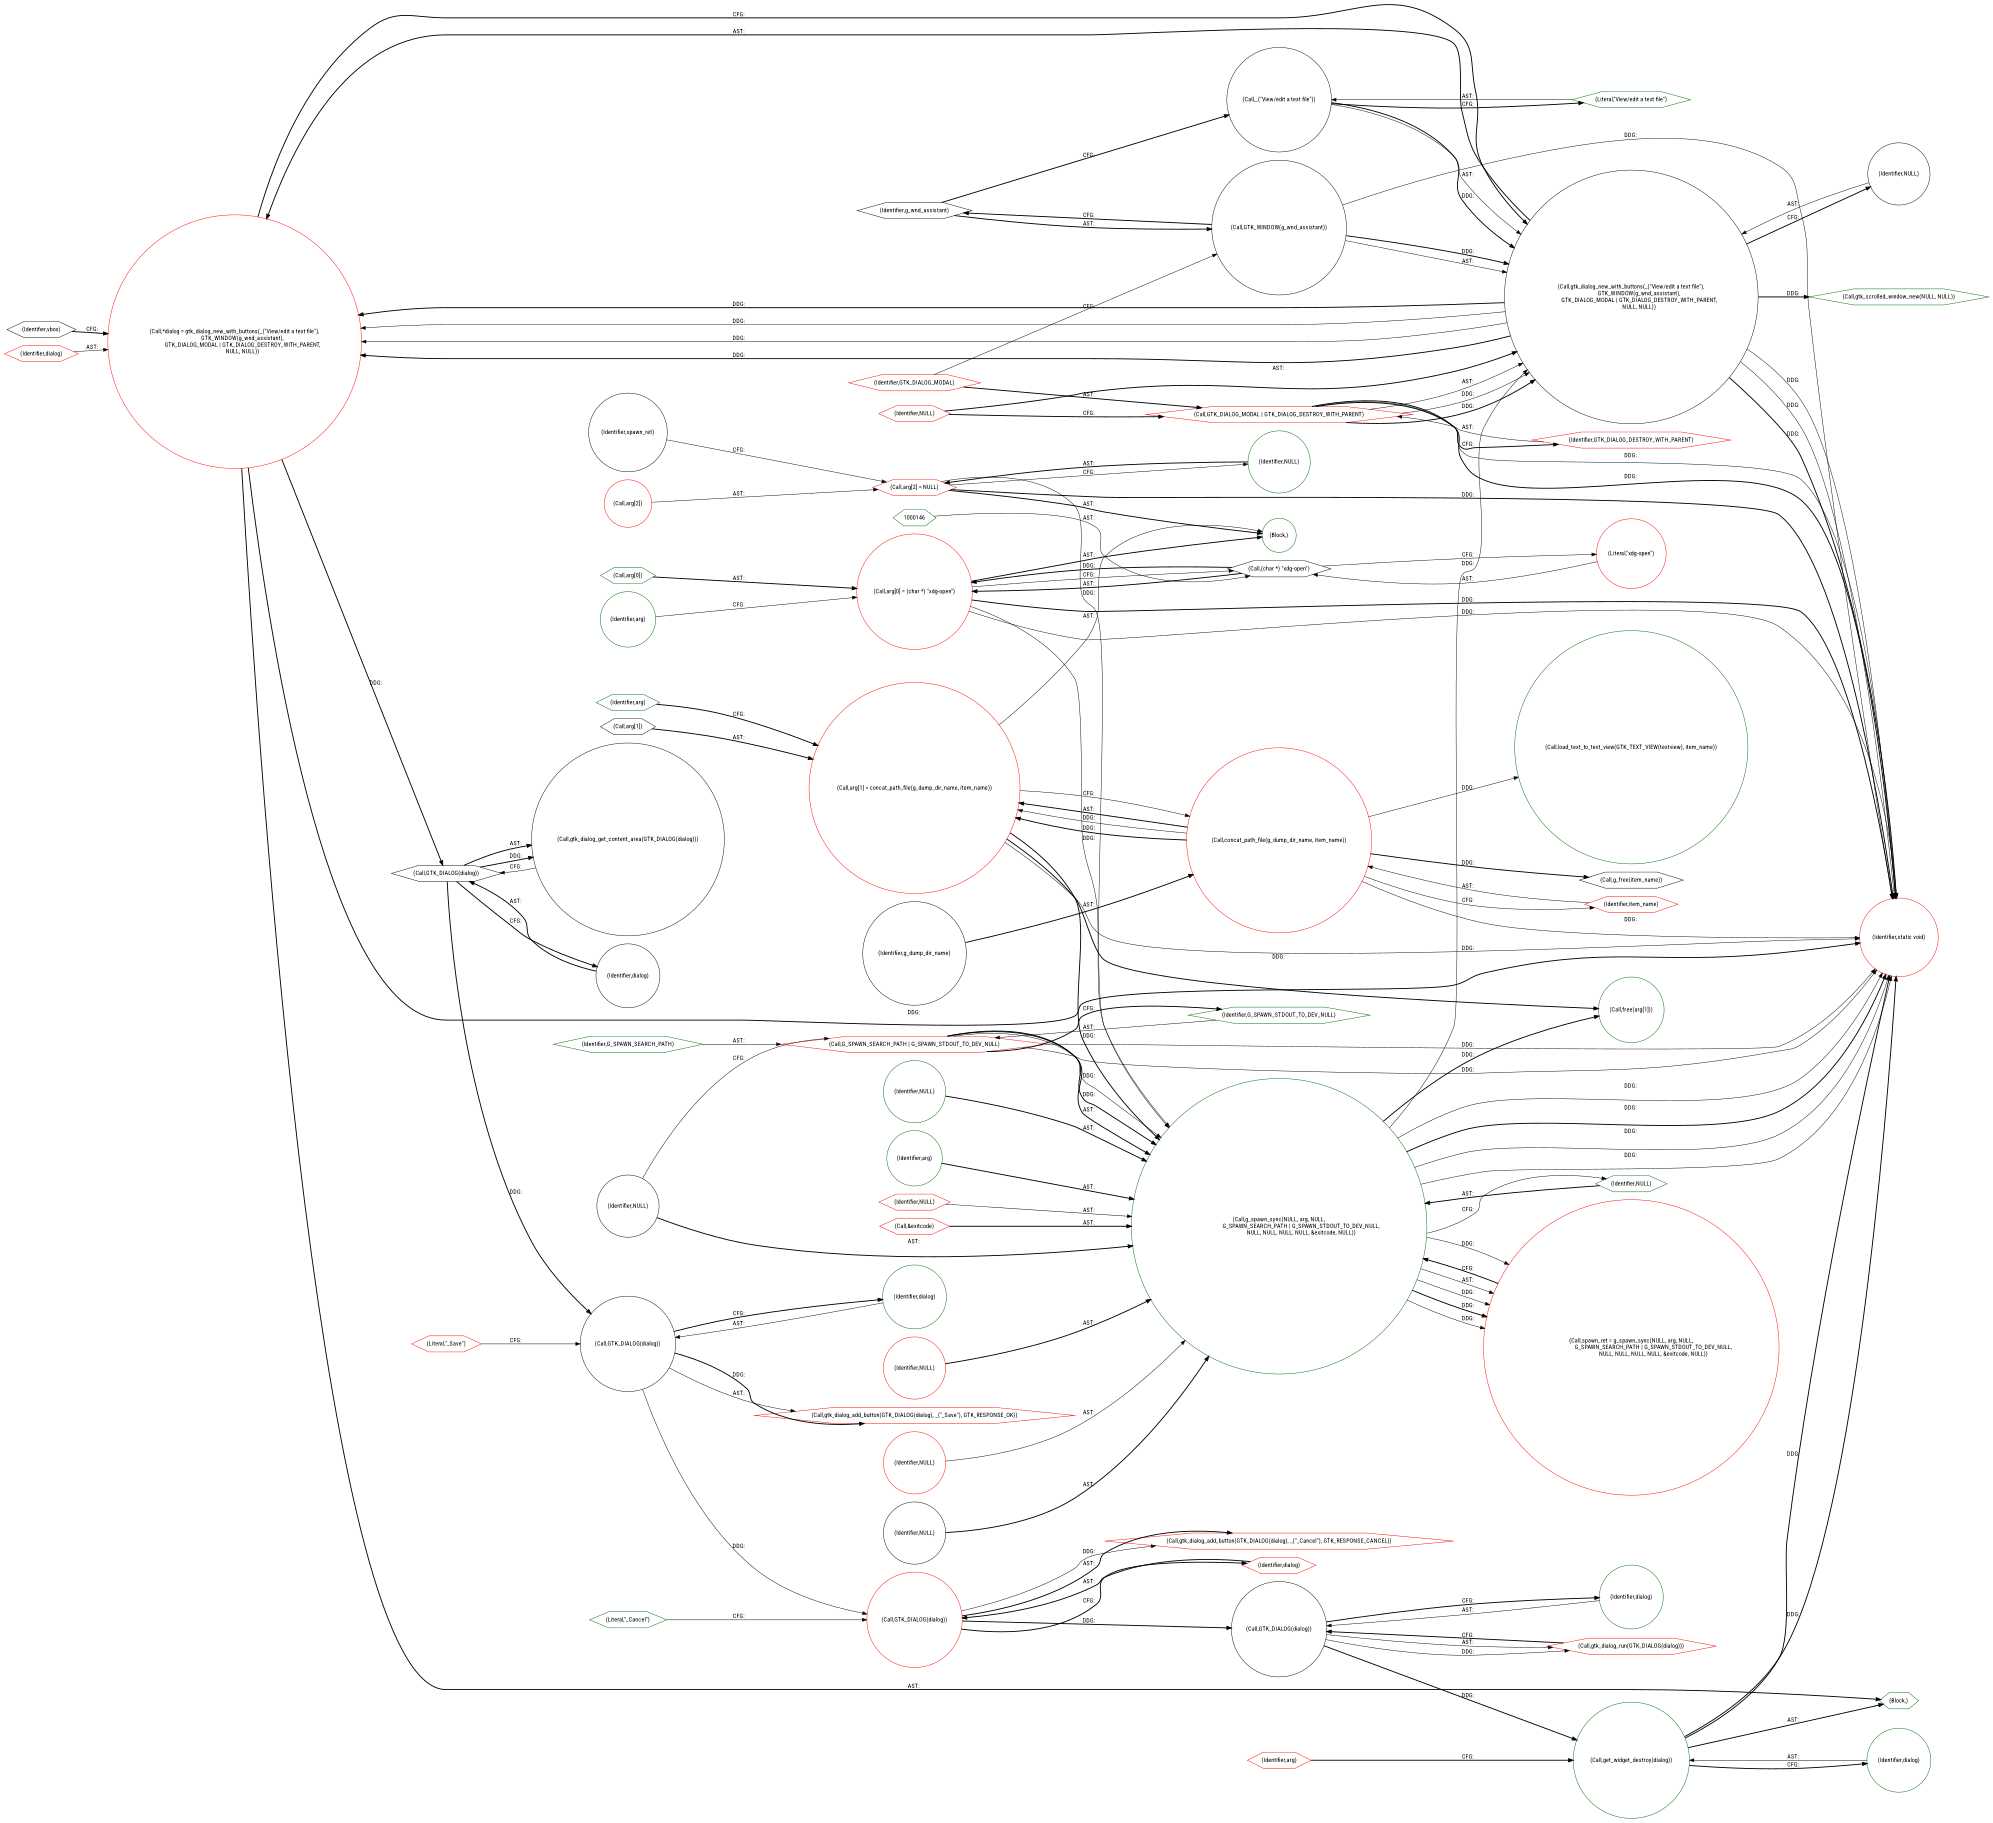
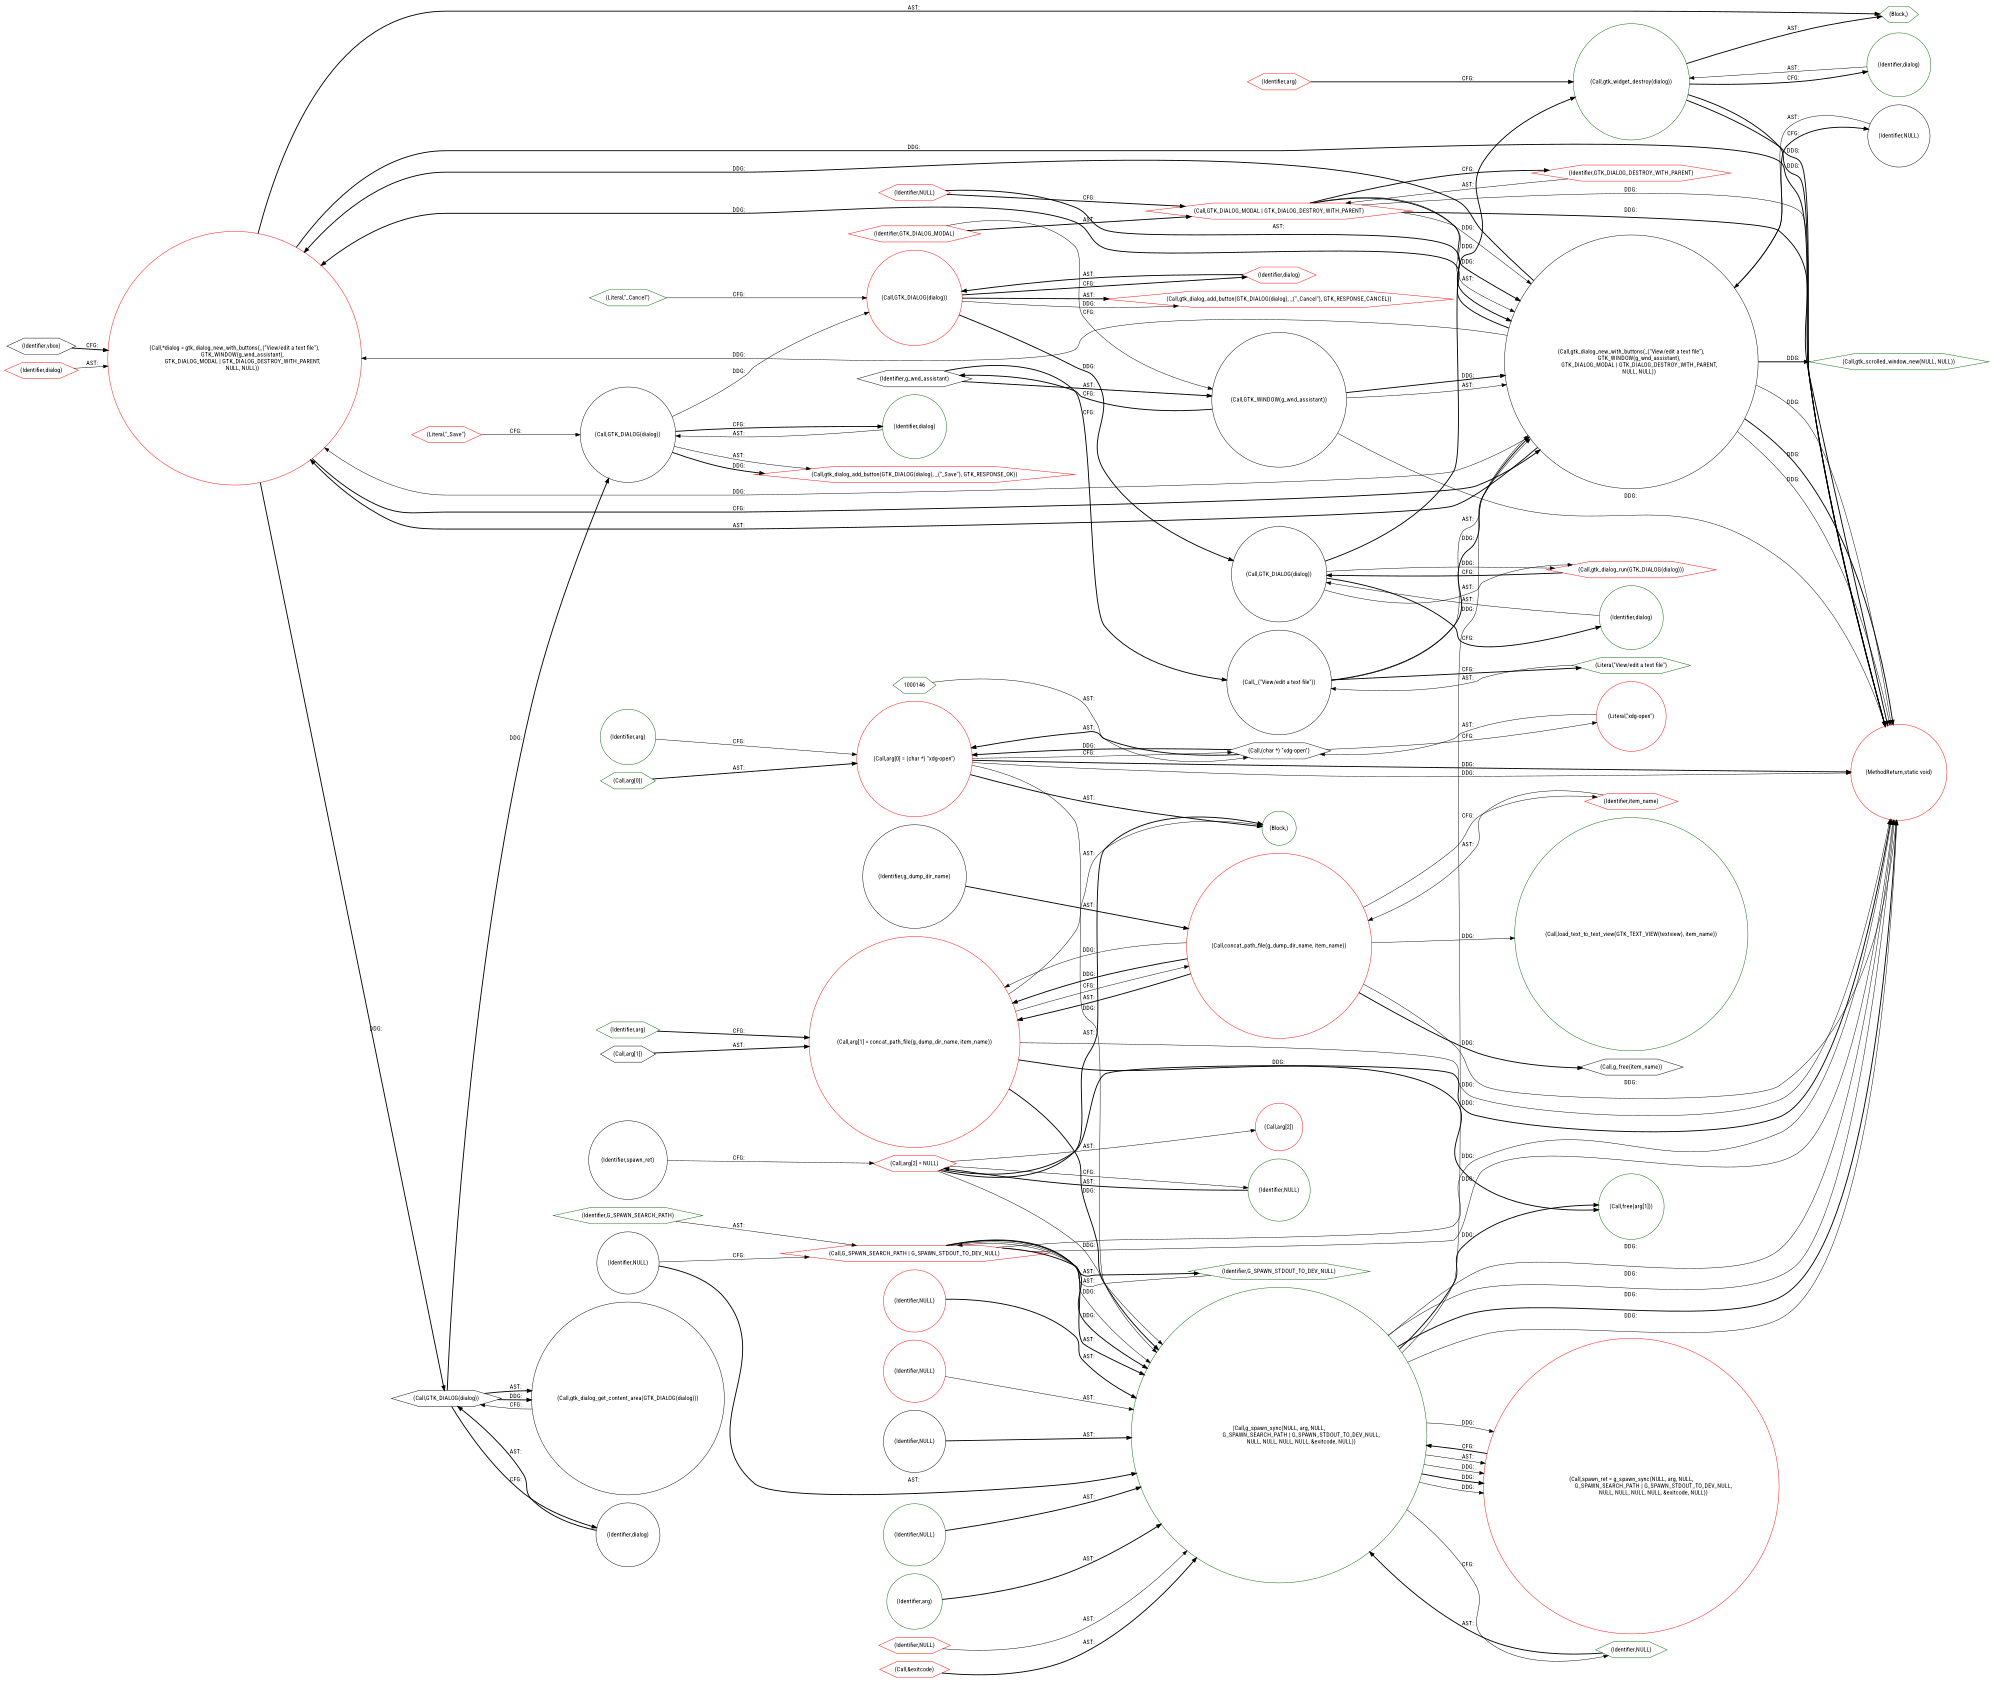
edge "(Call,arg[2])" -> "(Call,arg[2] = NULL)": reversed
node "(Identifier,static void)": label "(Identifier,static void)" -> "(MethodReturn,static void)"
edge "(Call,G_SPAWN_SEARCH_PATH | G_SPAWN_STDOUT_TO_DEV_NULL)" -> "(Identifier,G_SPAWN_STDOUT_TO_DEV_NULL)": label "CFG: " -> "AST: "
node "(Call,get_widget_destroy(dialog))": label "(Call,get_widget_destroy(dialog))" -> "(Call,gtk_widget_destroy(dialog))"
